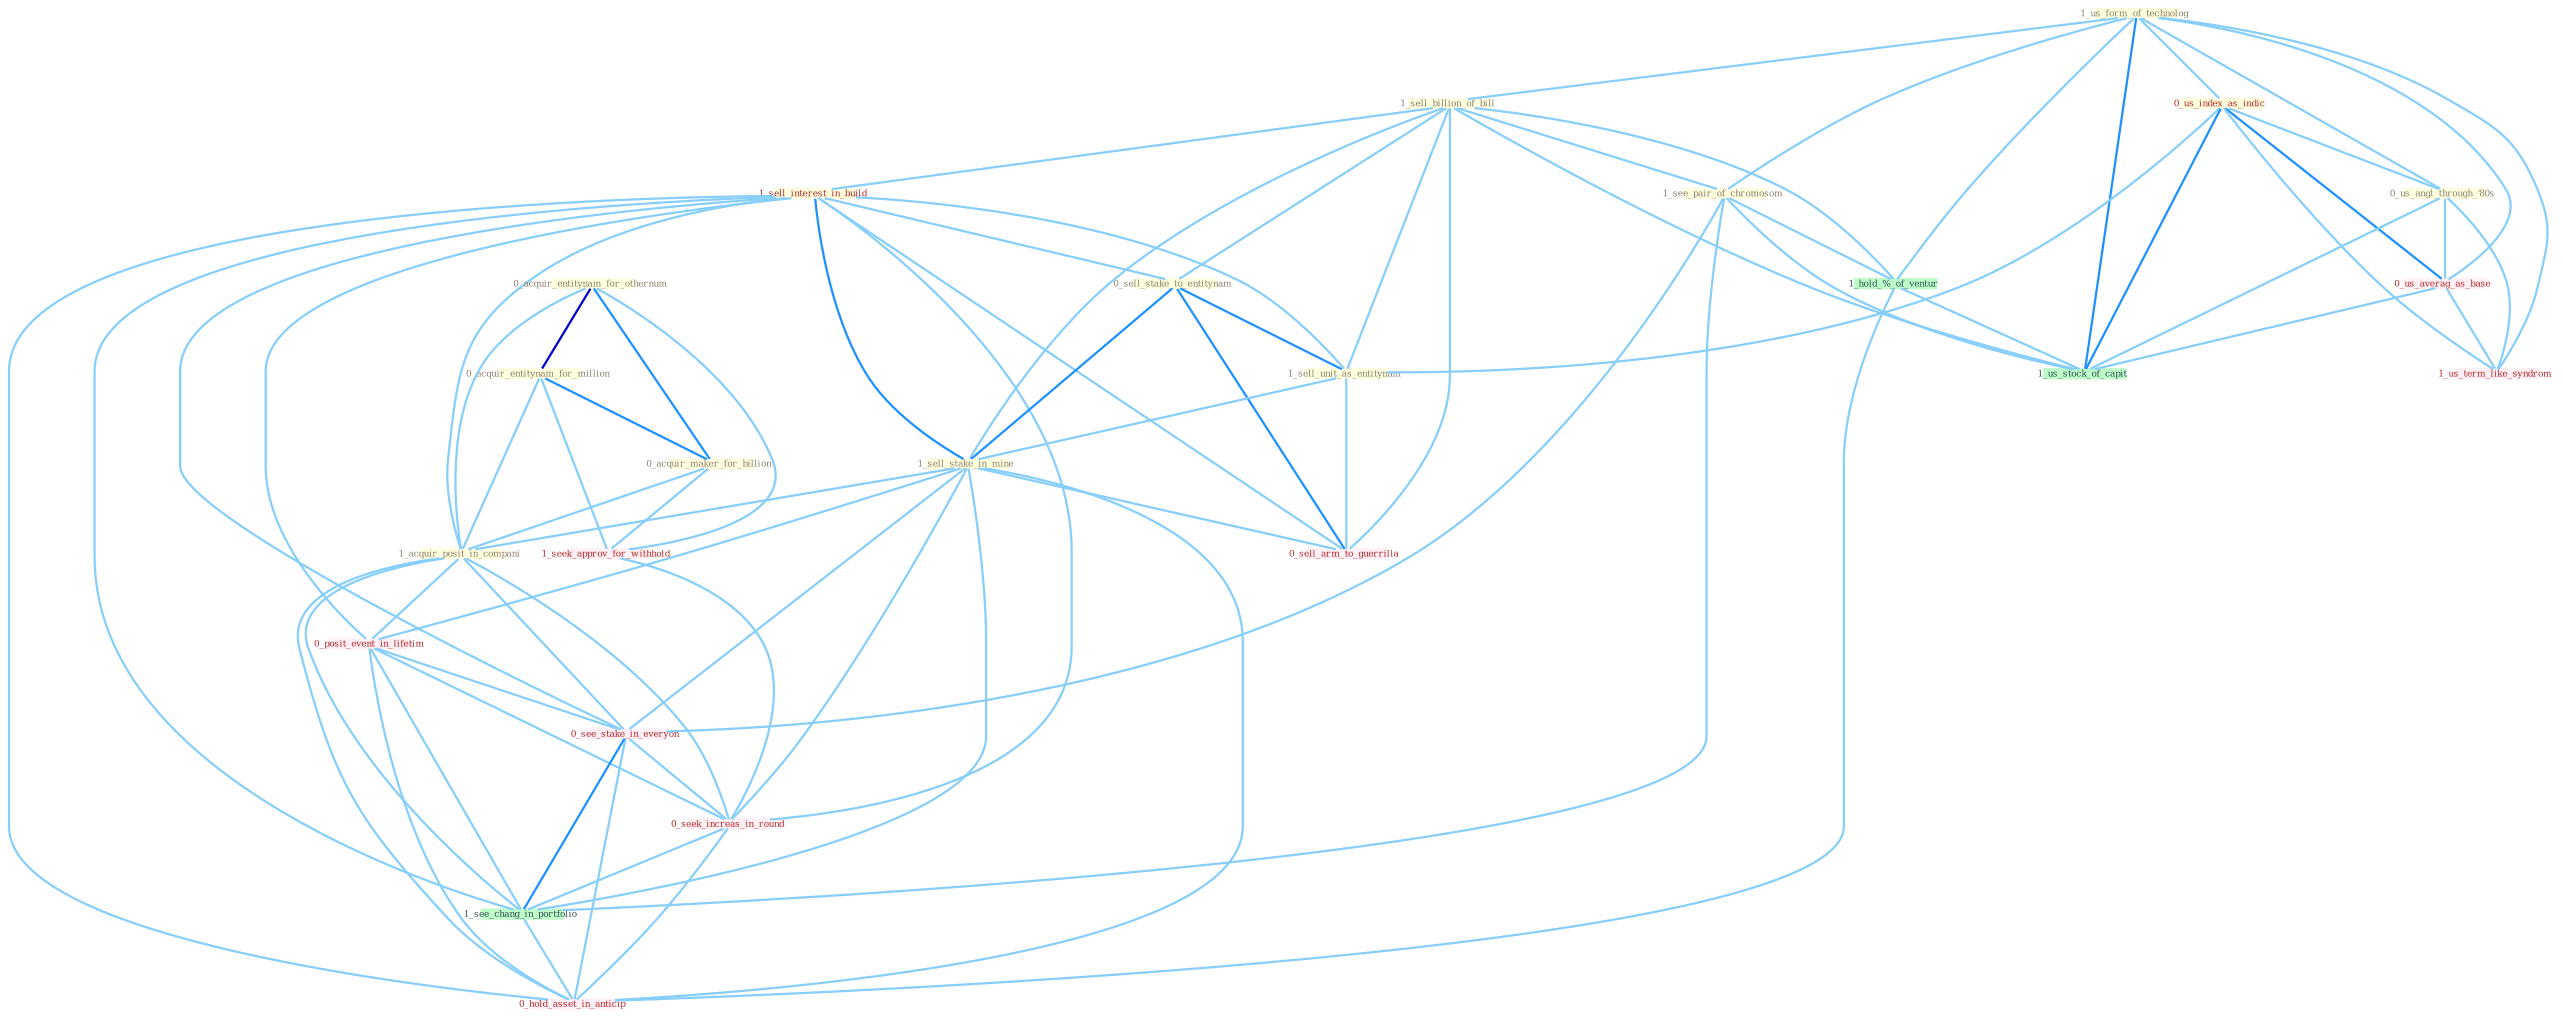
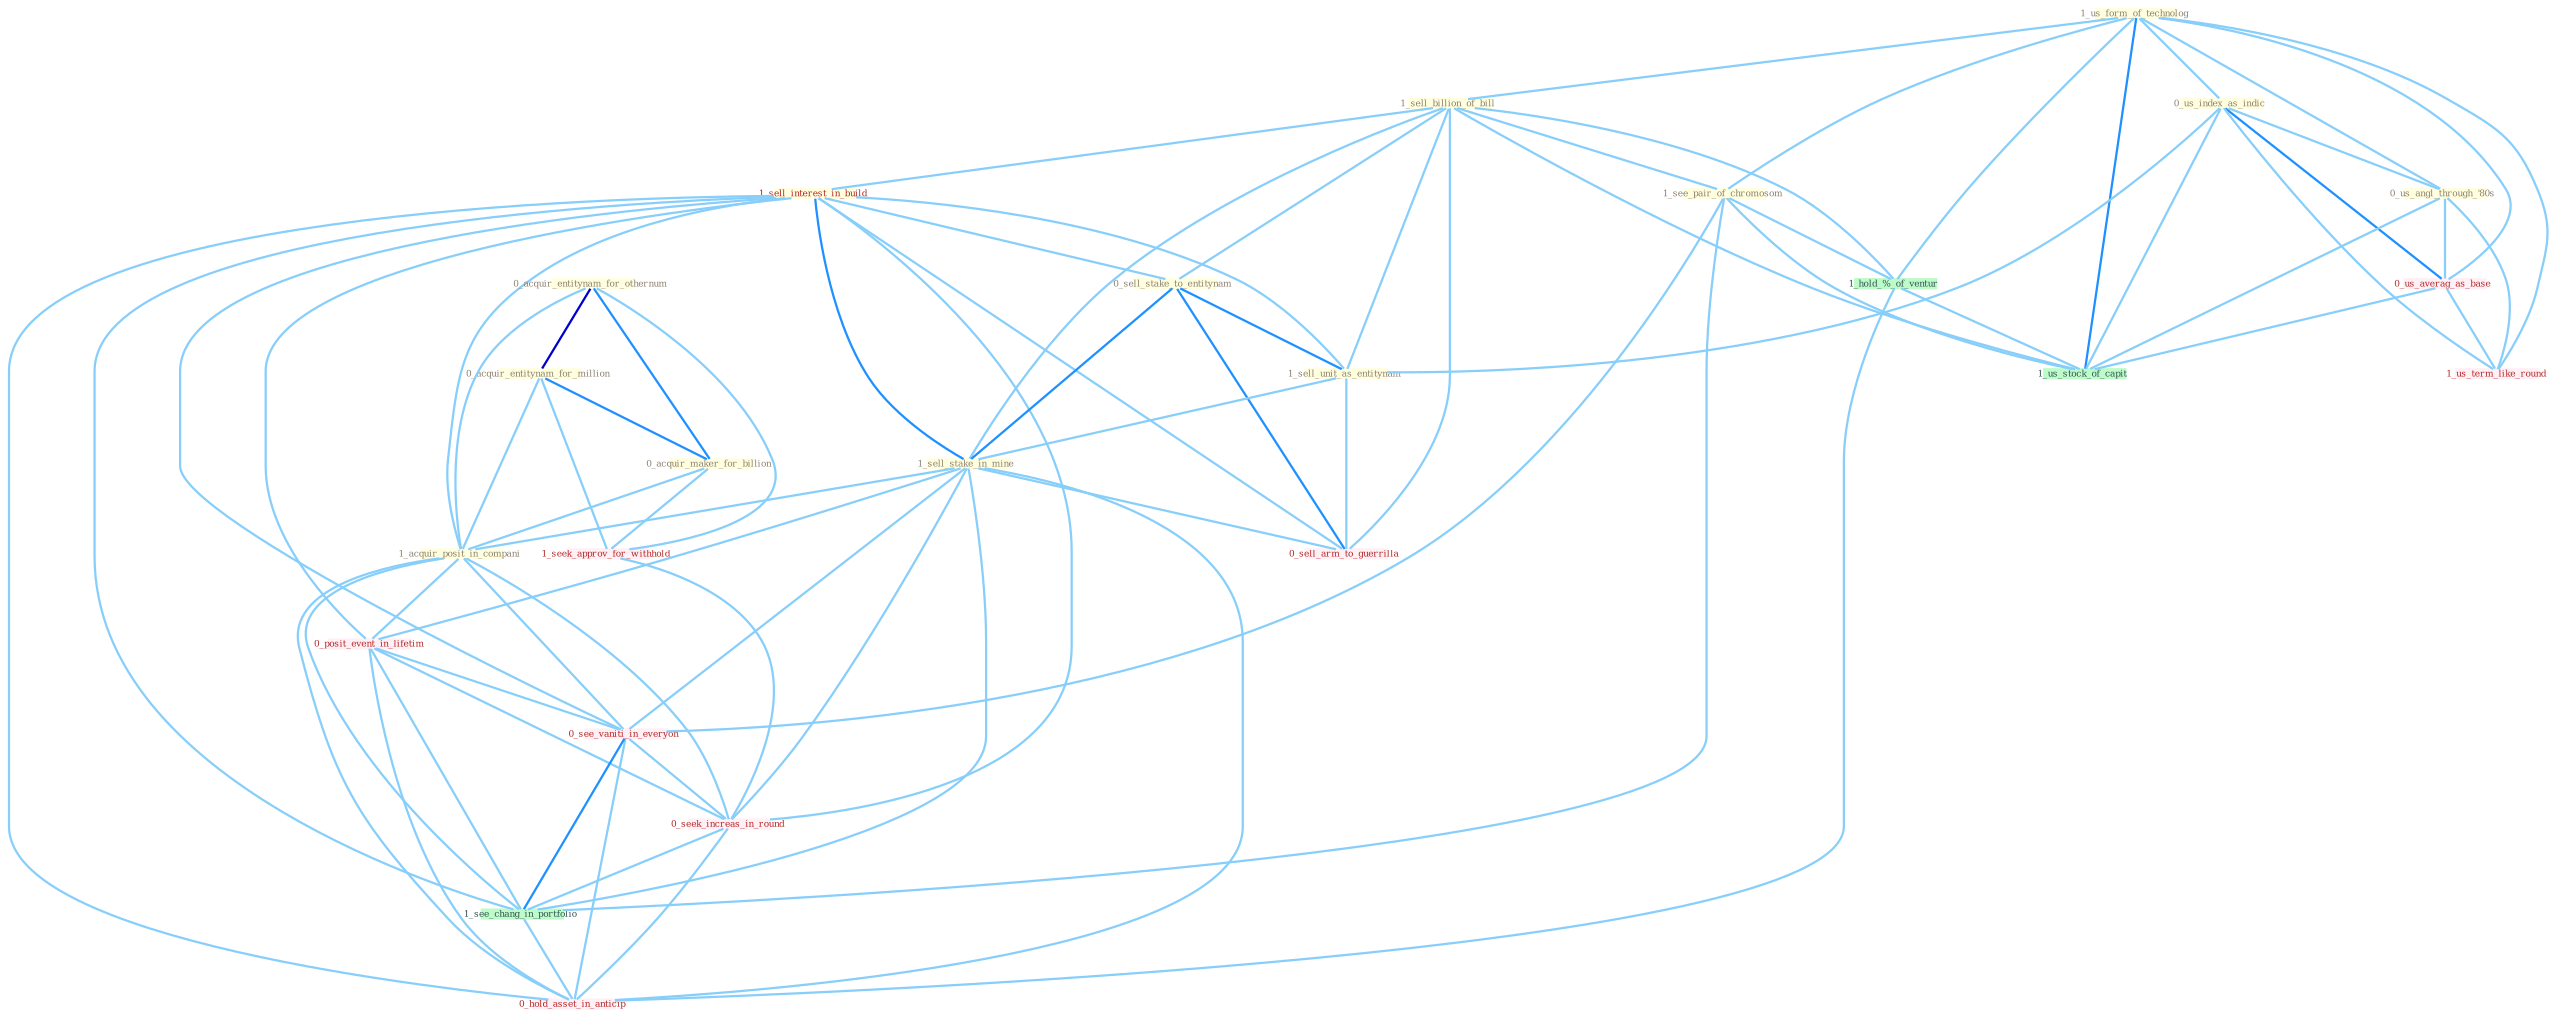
node "0_us_index_as_indic": fontcolor #b22222 -> #8b7d6b
edge "0_us_index_as_indic" -- "1_us_stock_of_capit": color #1e90ff -> #87cefa
node "1_us_term_like_syndrom": label "1_us_term_like_syndrom" -> "1_us_term_like_round"
node "0_see_stake_in_everyon": label "0_see_stake_in_everyon" -> "0_see_vaniti_in_everyon"
